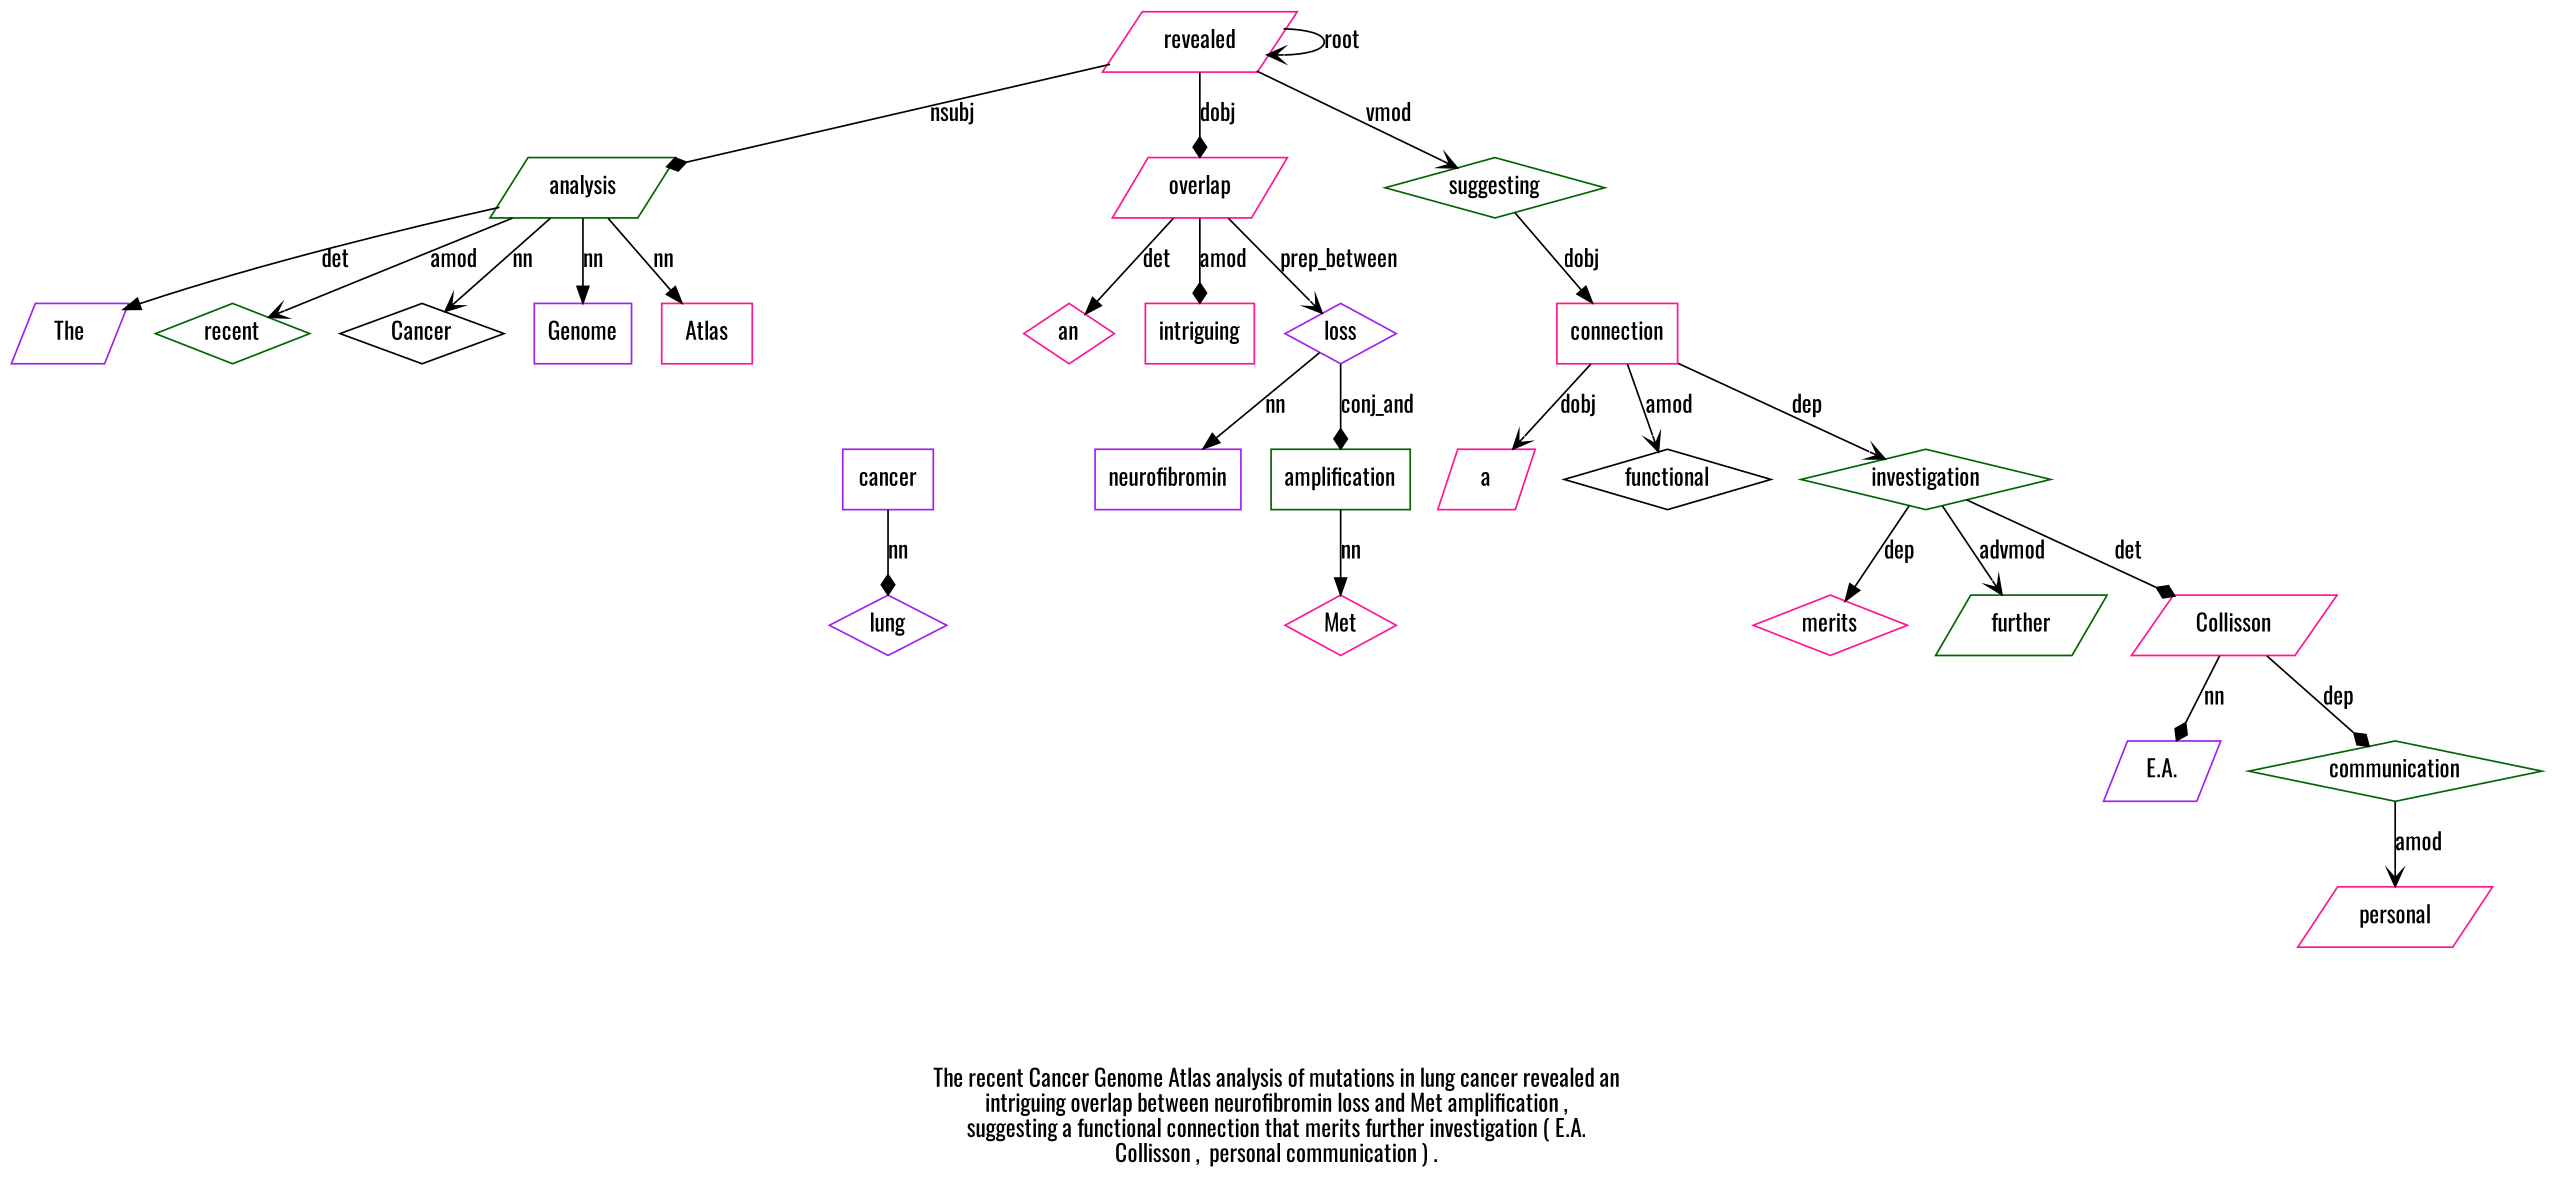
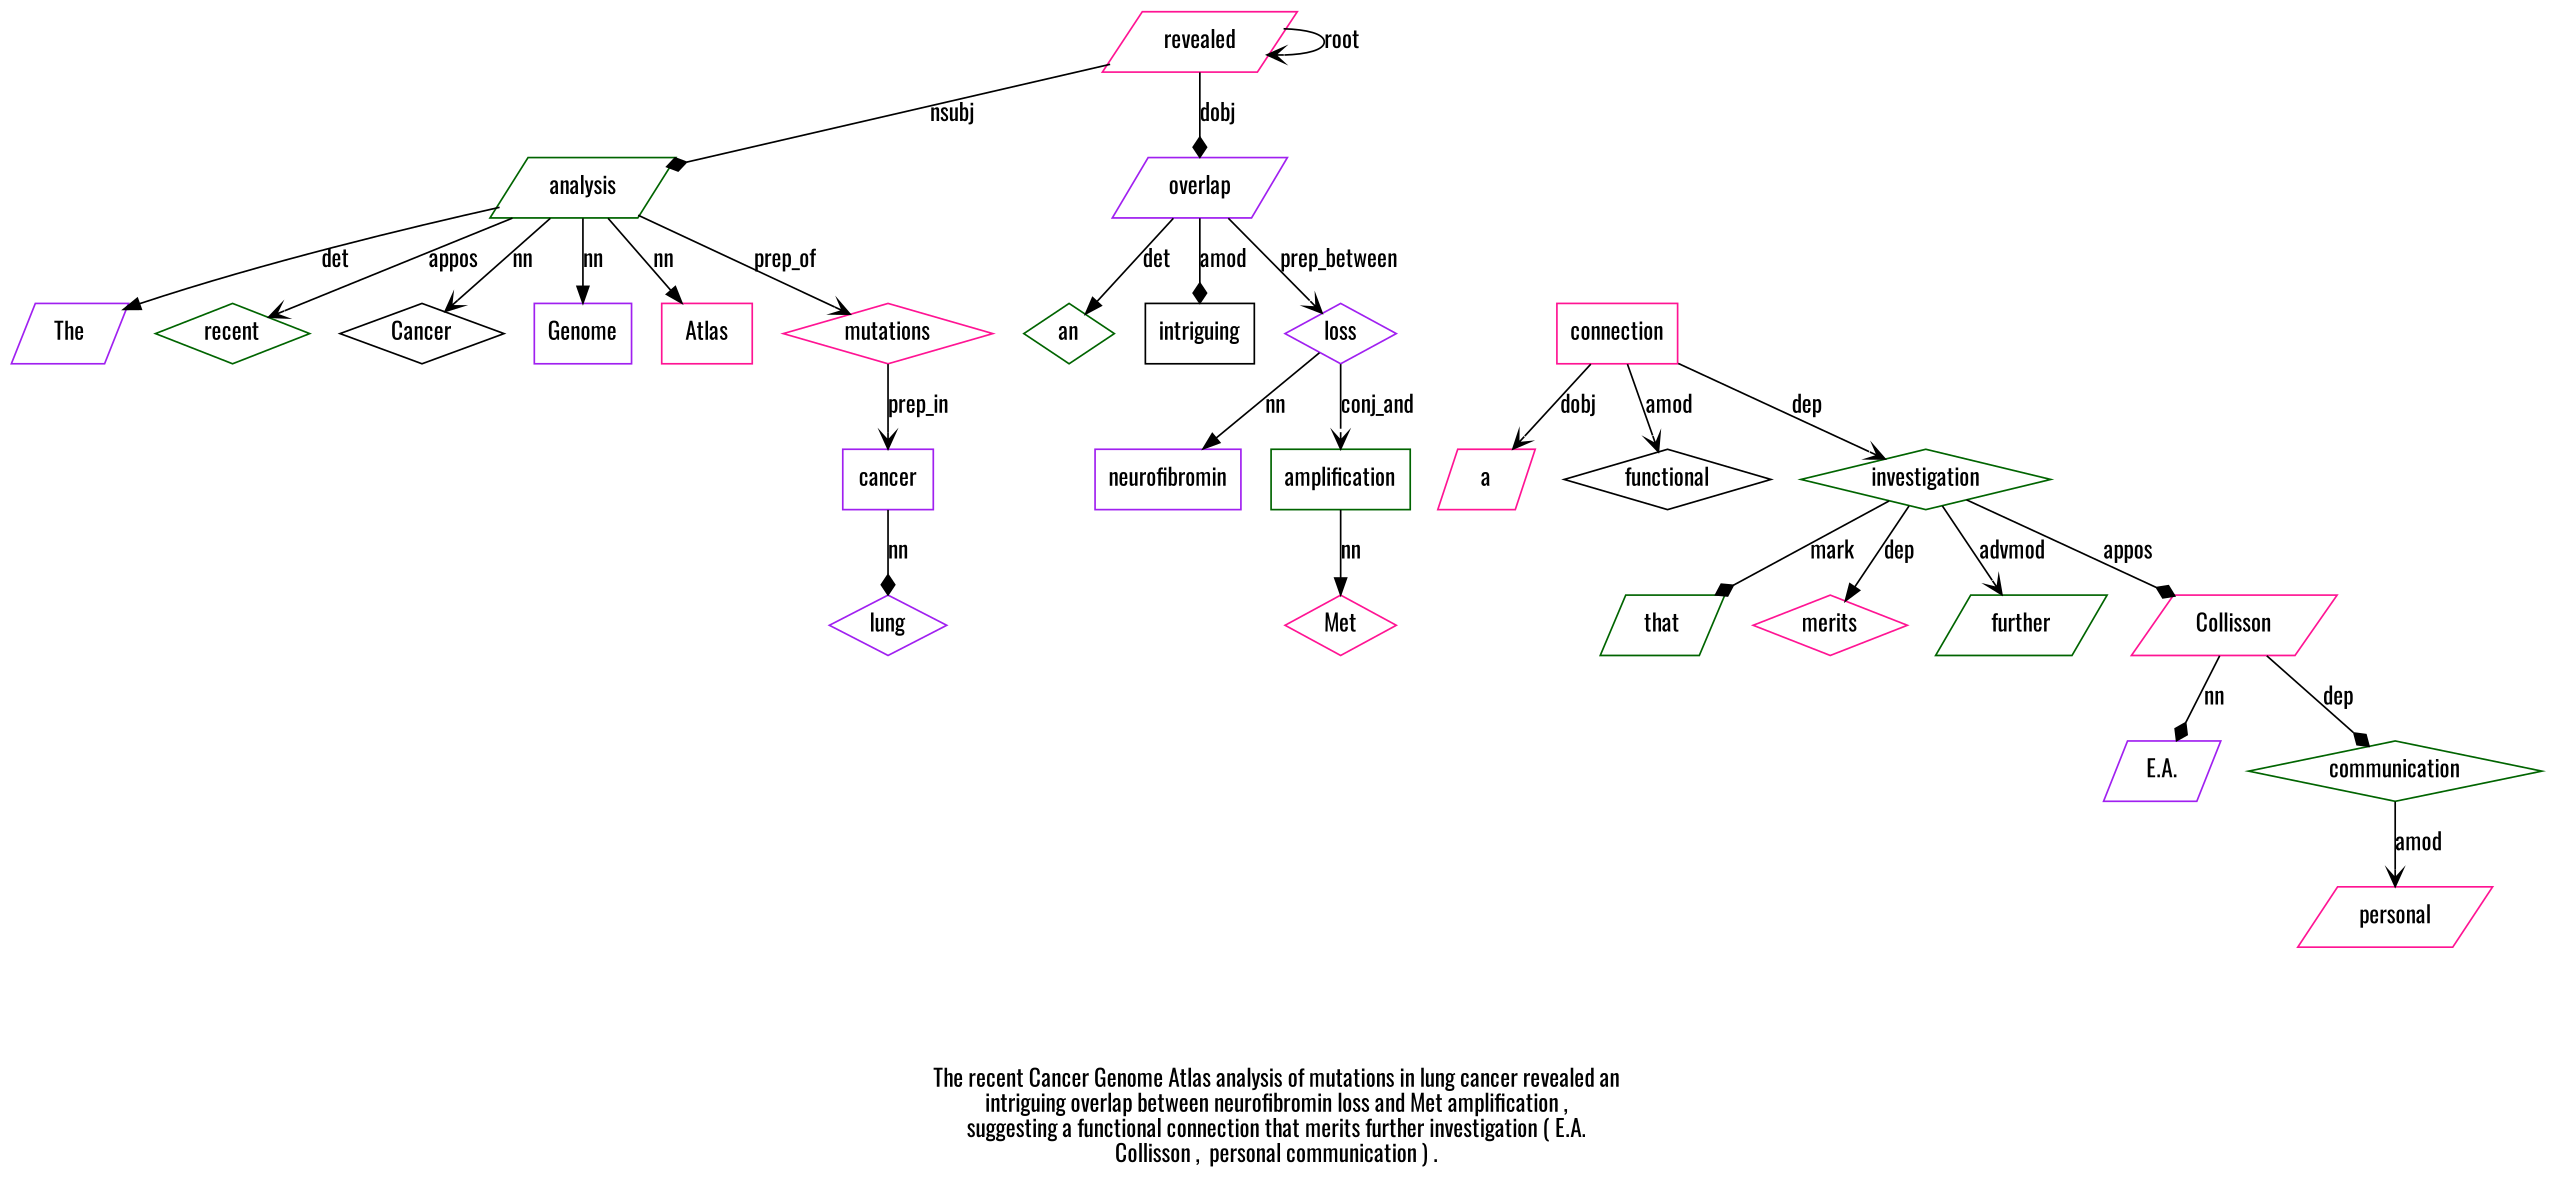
node "overlap": color deeppink -> purple
node "suggesting": removed
edge "analysis" -> "recent": label "amod" -> "appos"
node "mutations": added
node "an": color deeppink -> darkgreen
node "intriguing": color deeppink -> black
edge "loss" -> "amplification": arrowhead diamond -> vee
edge "investigation" -> "Collisson": label "det" -> "appos"
node "that": added
